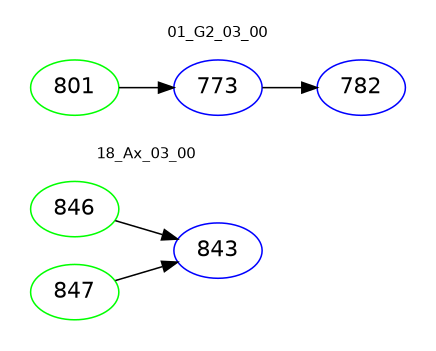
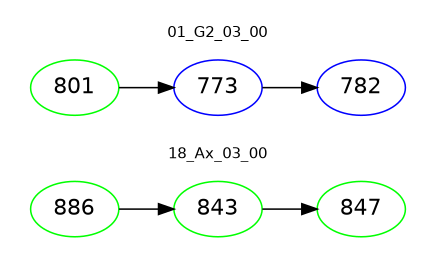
node "846": label "846" -> "886"
node "843": color blue -> green
edge "847" -> "843": reversed
